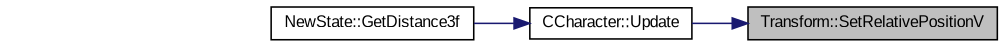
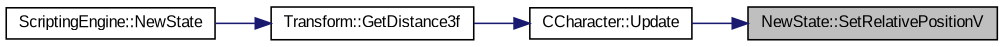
node "ScriptingEngine::NewState": added
node "NewState::GetDistance3f": label "NewState::GetDistance3f" -> "Transform::GetDistance3f"
node "Transform::SetRelativePositionV": label "Transform::SetRelativePositionV" -> "NewState::SetRelativePositionV"
